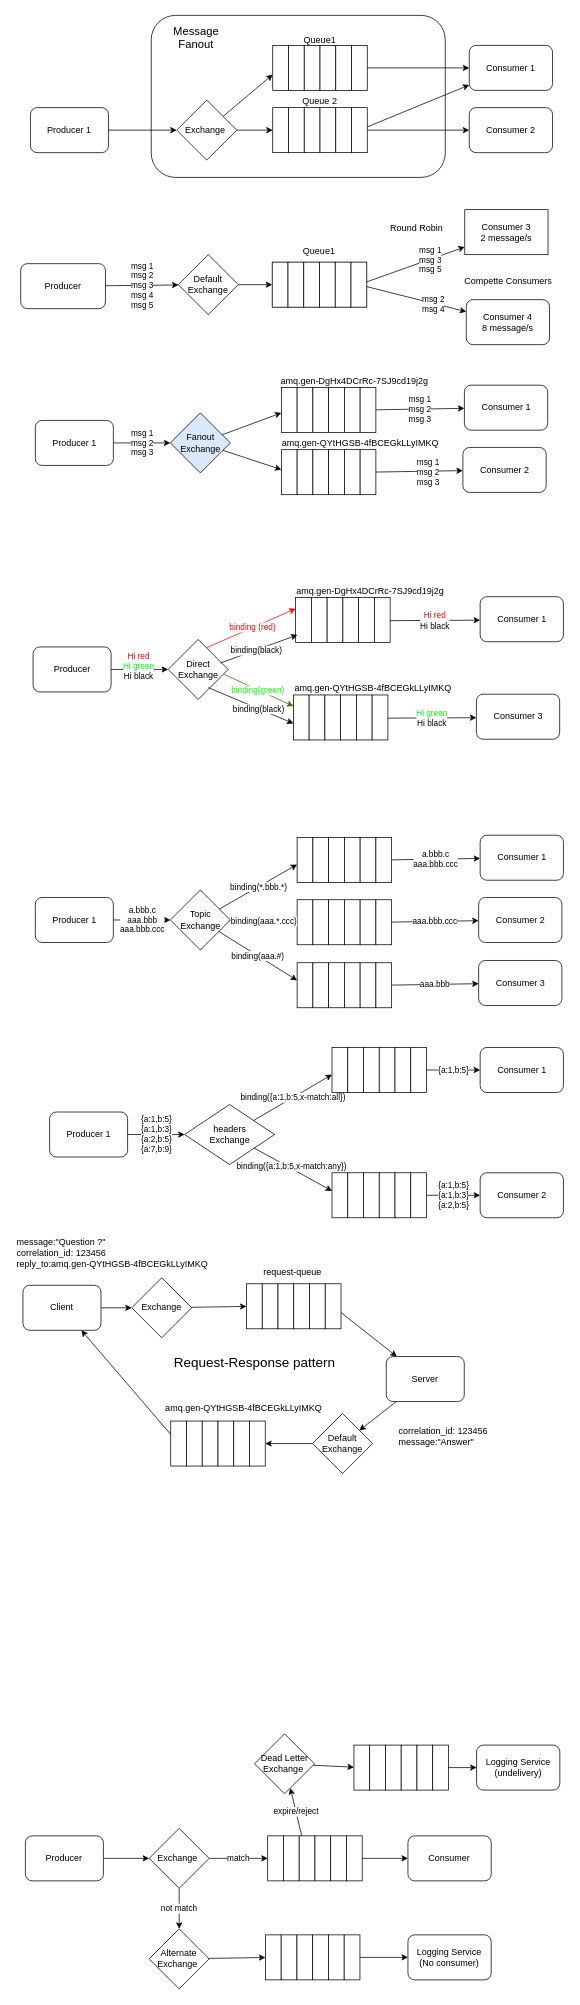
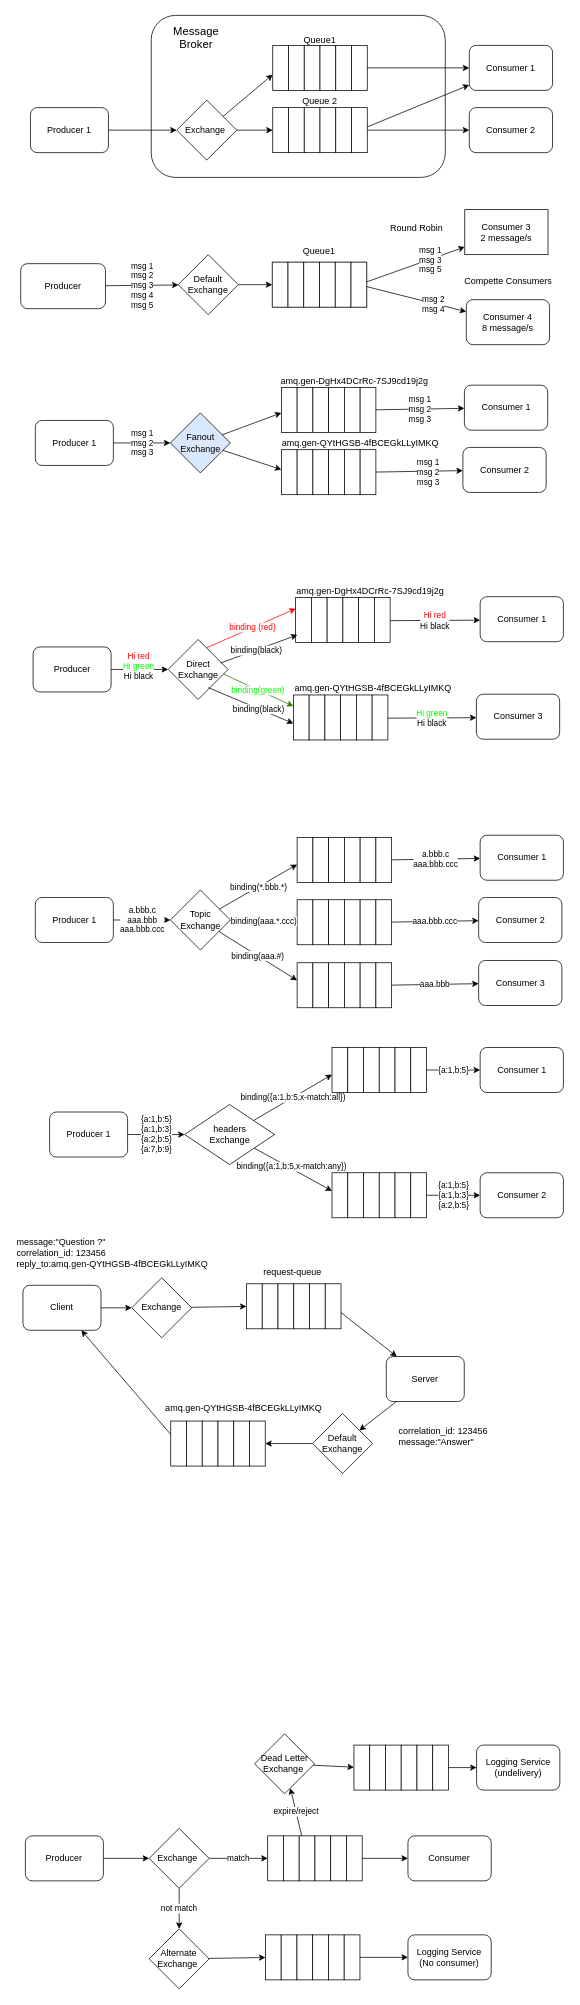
node "Message Fanout": label "Message Fanout" -> "Message Broker"
node "Request-Response pattern": removed
